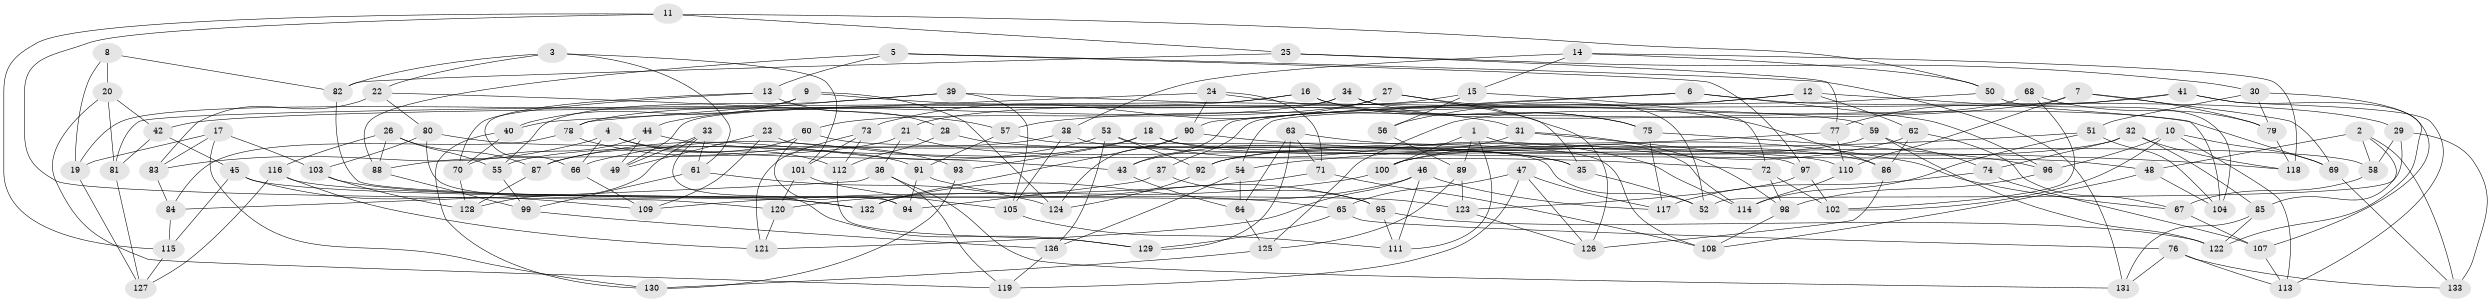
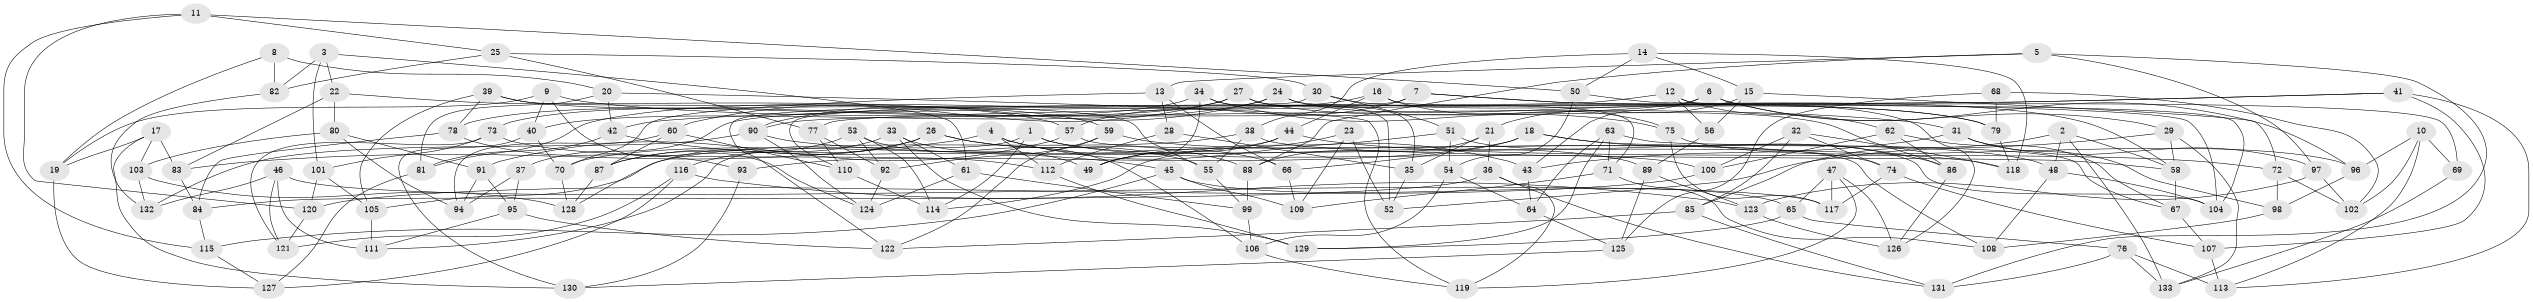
edge "7" -- "69": now "7" -- "58"
node "136": label "136" -> "106"
